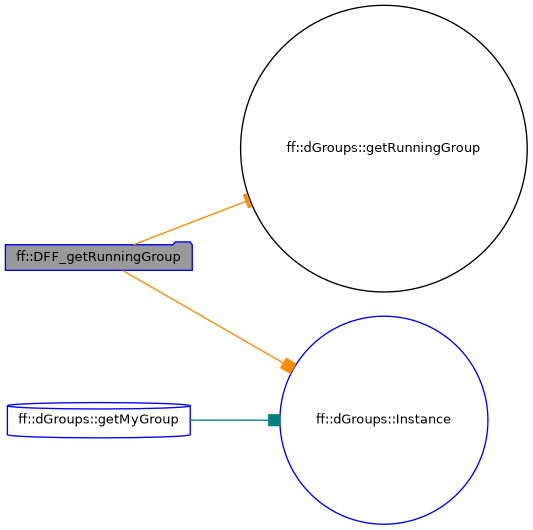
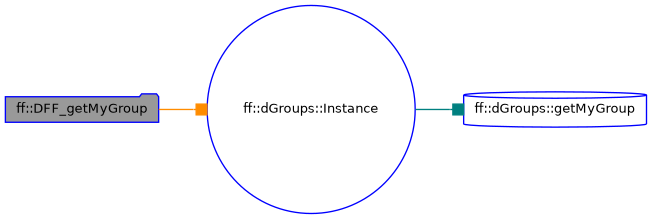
node "ff::dGroups::getRunningGroup": removed
node "ff::DFF_getRunningGroup": label "ff::DFF_getRunningGroup" -> "ff::DFF_getMyGroup"
edge "ff::dGroups::getMyGroup" -> "ff::dGroups::Instance": reversed
